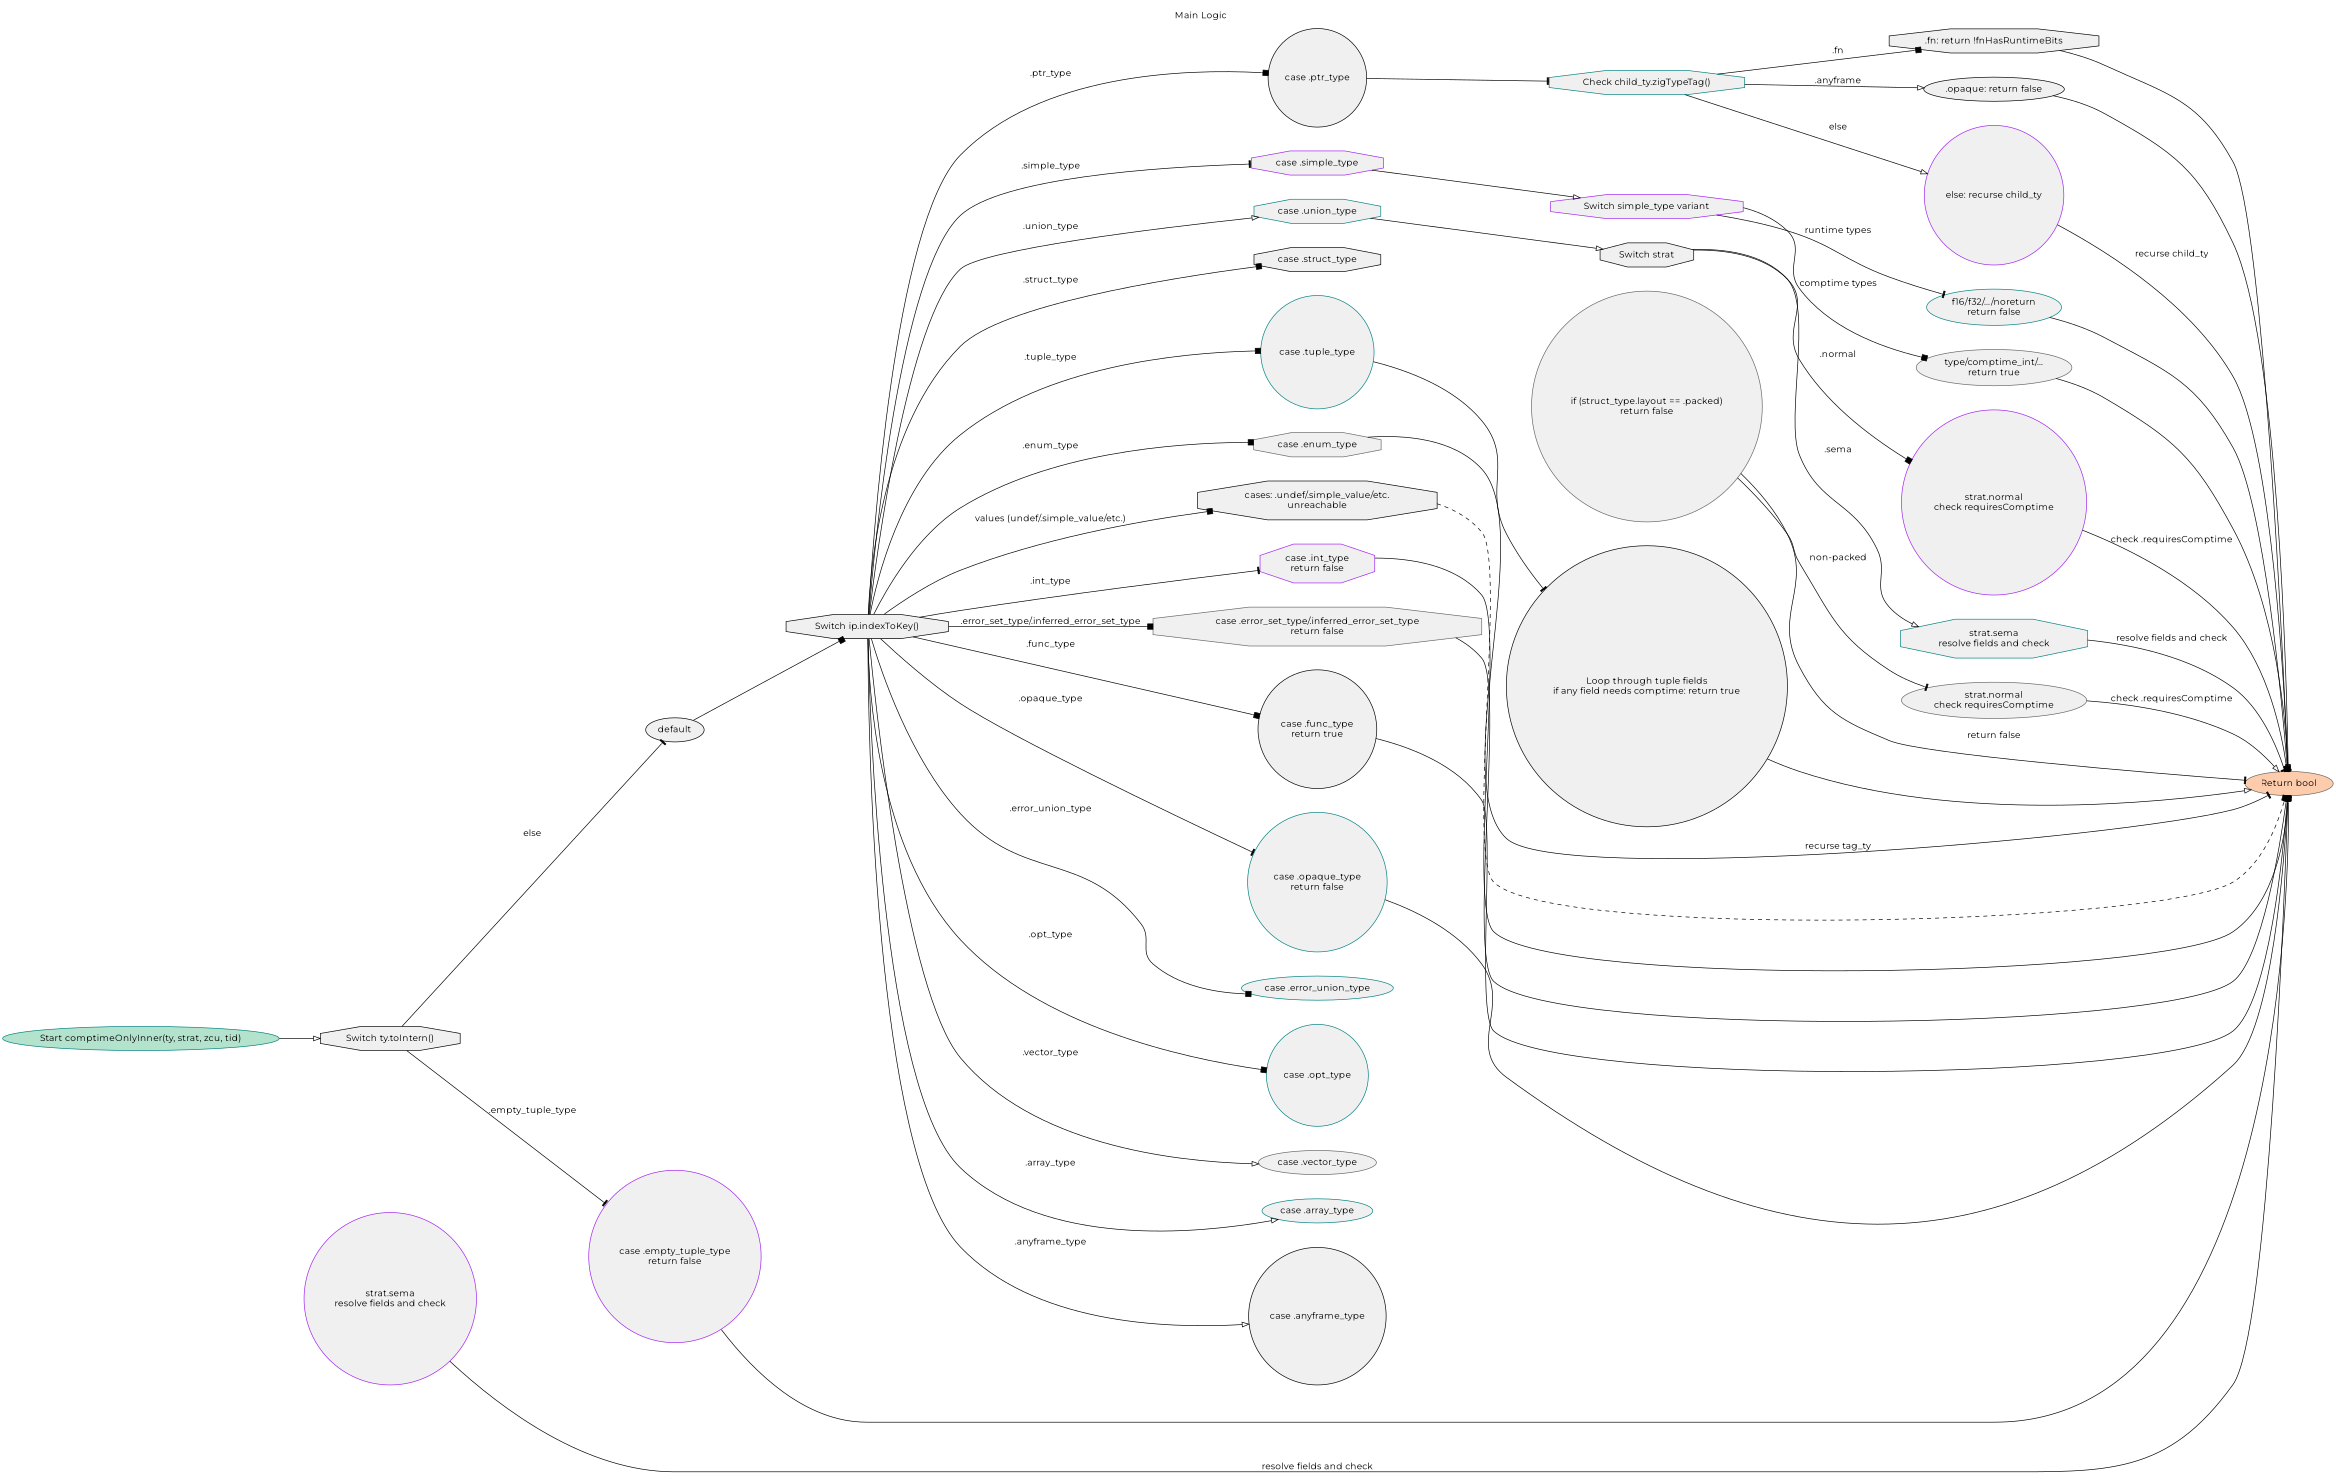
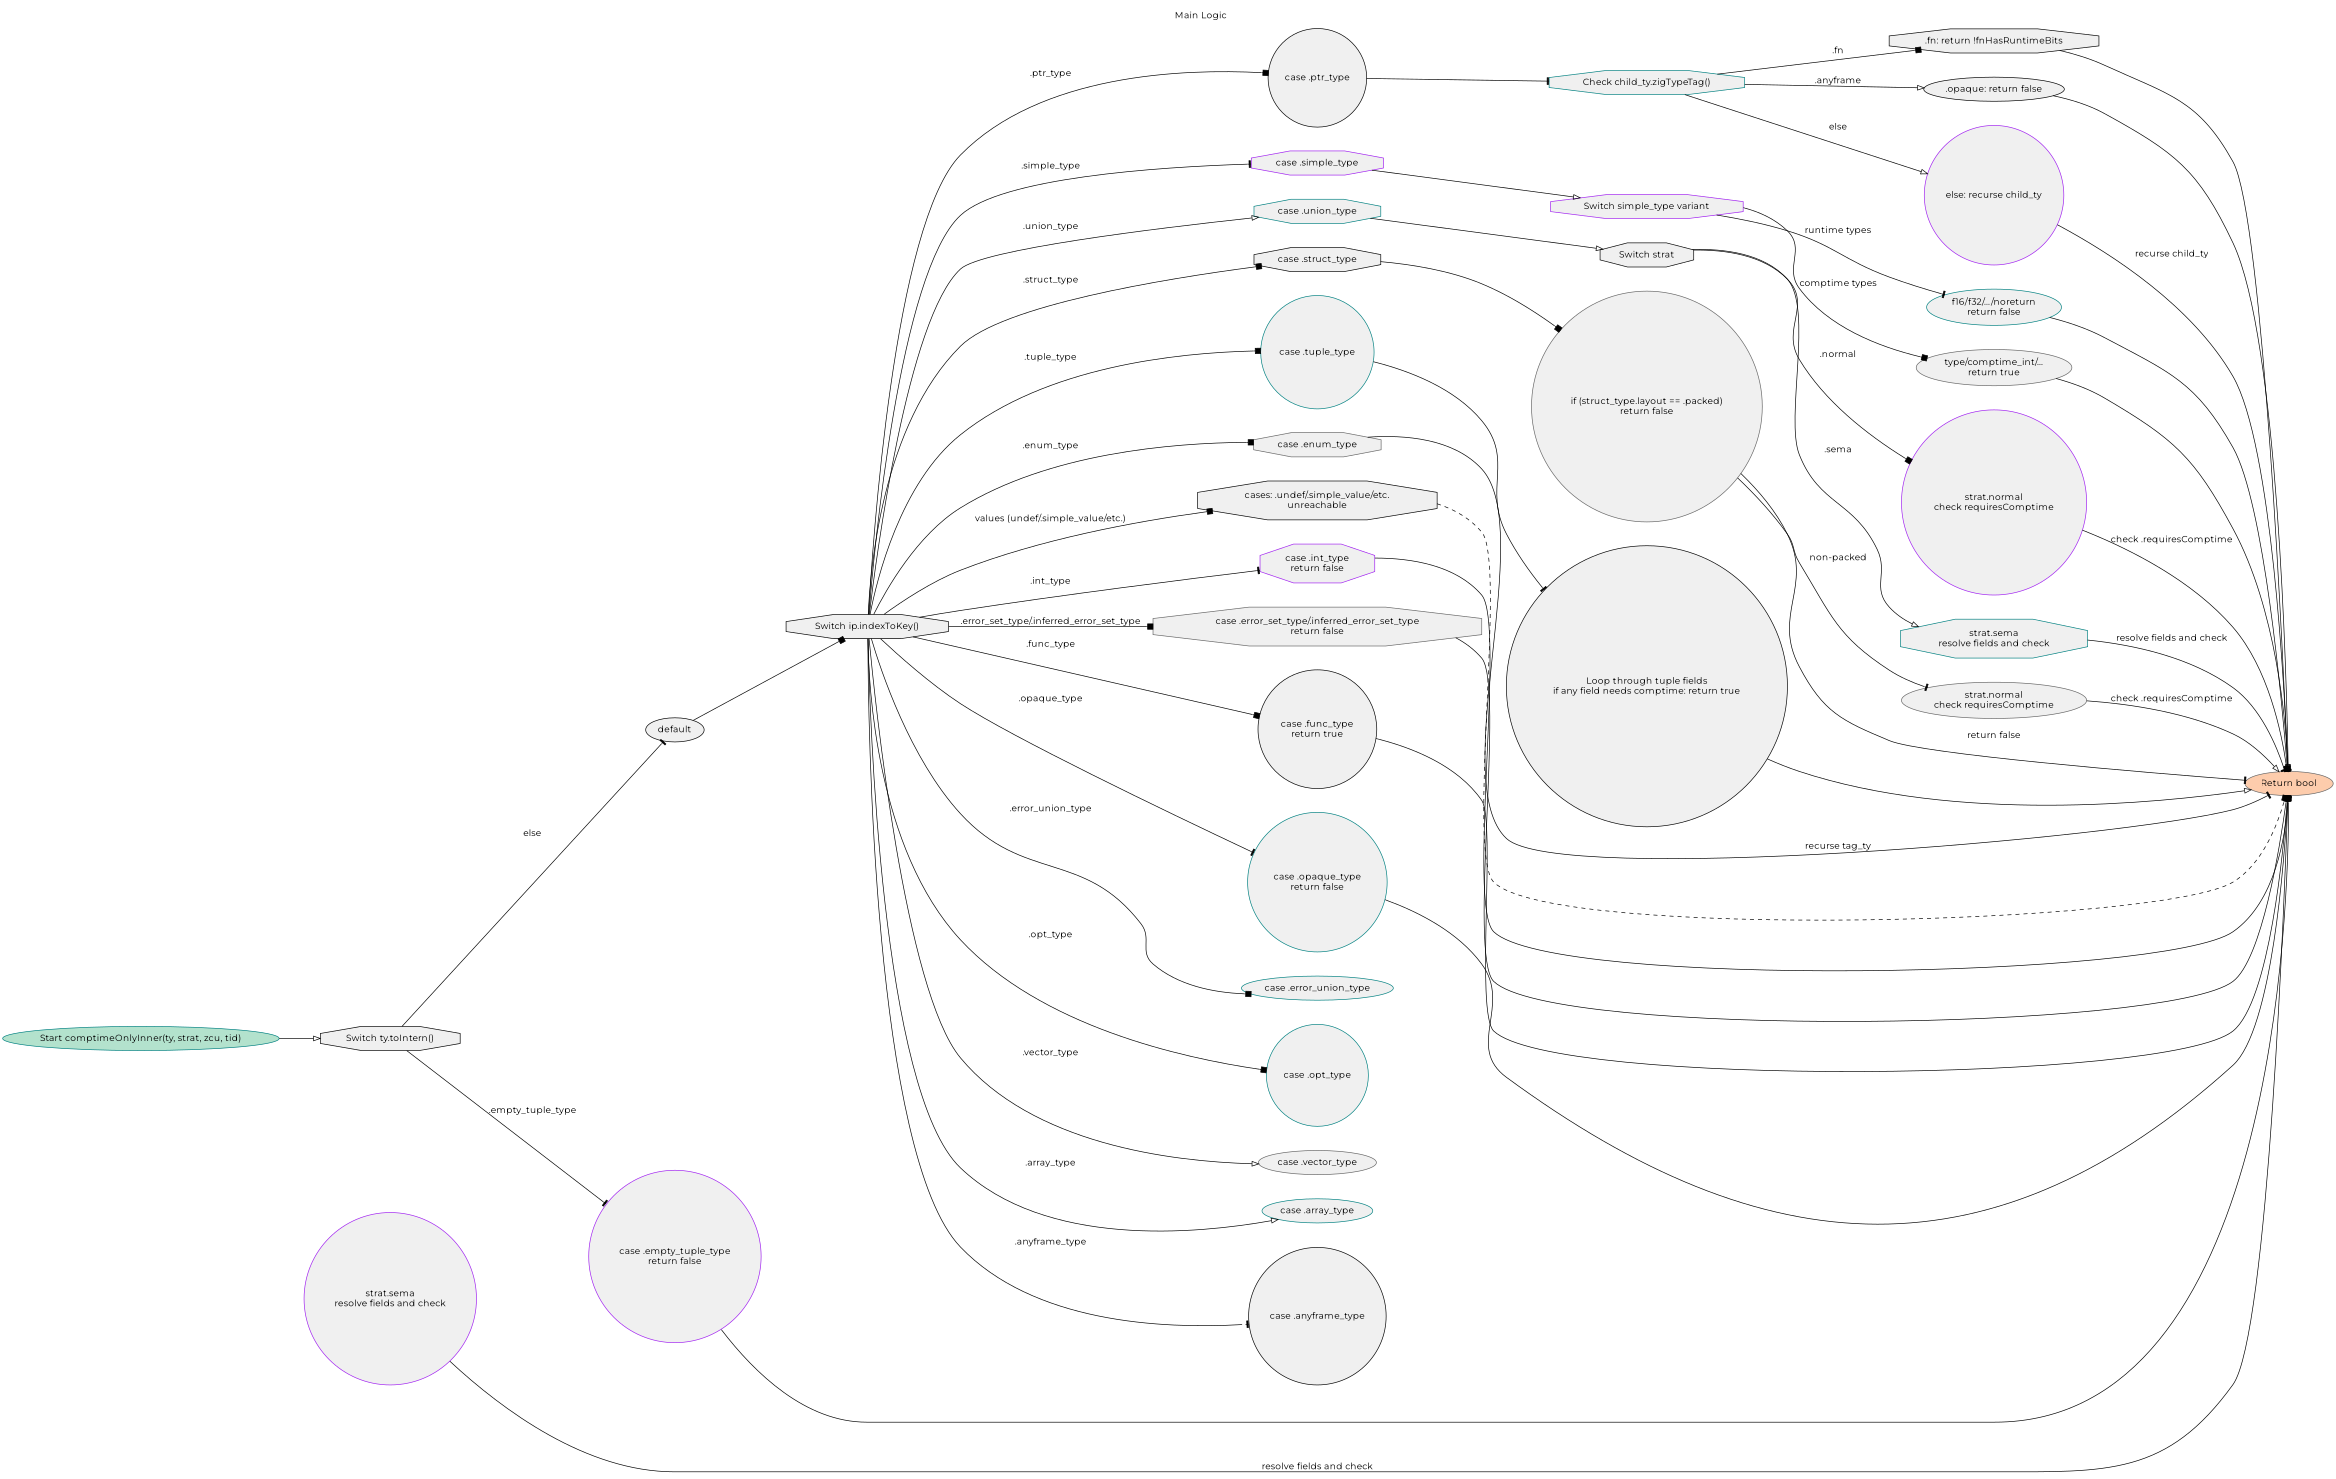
edge "case .struct_type" -> "if (struct_type.layout == .packed) return false": added
edge "Switch ip.indexToKey()" -> "case .anyframe_type": arrowhead onormal -> tee
